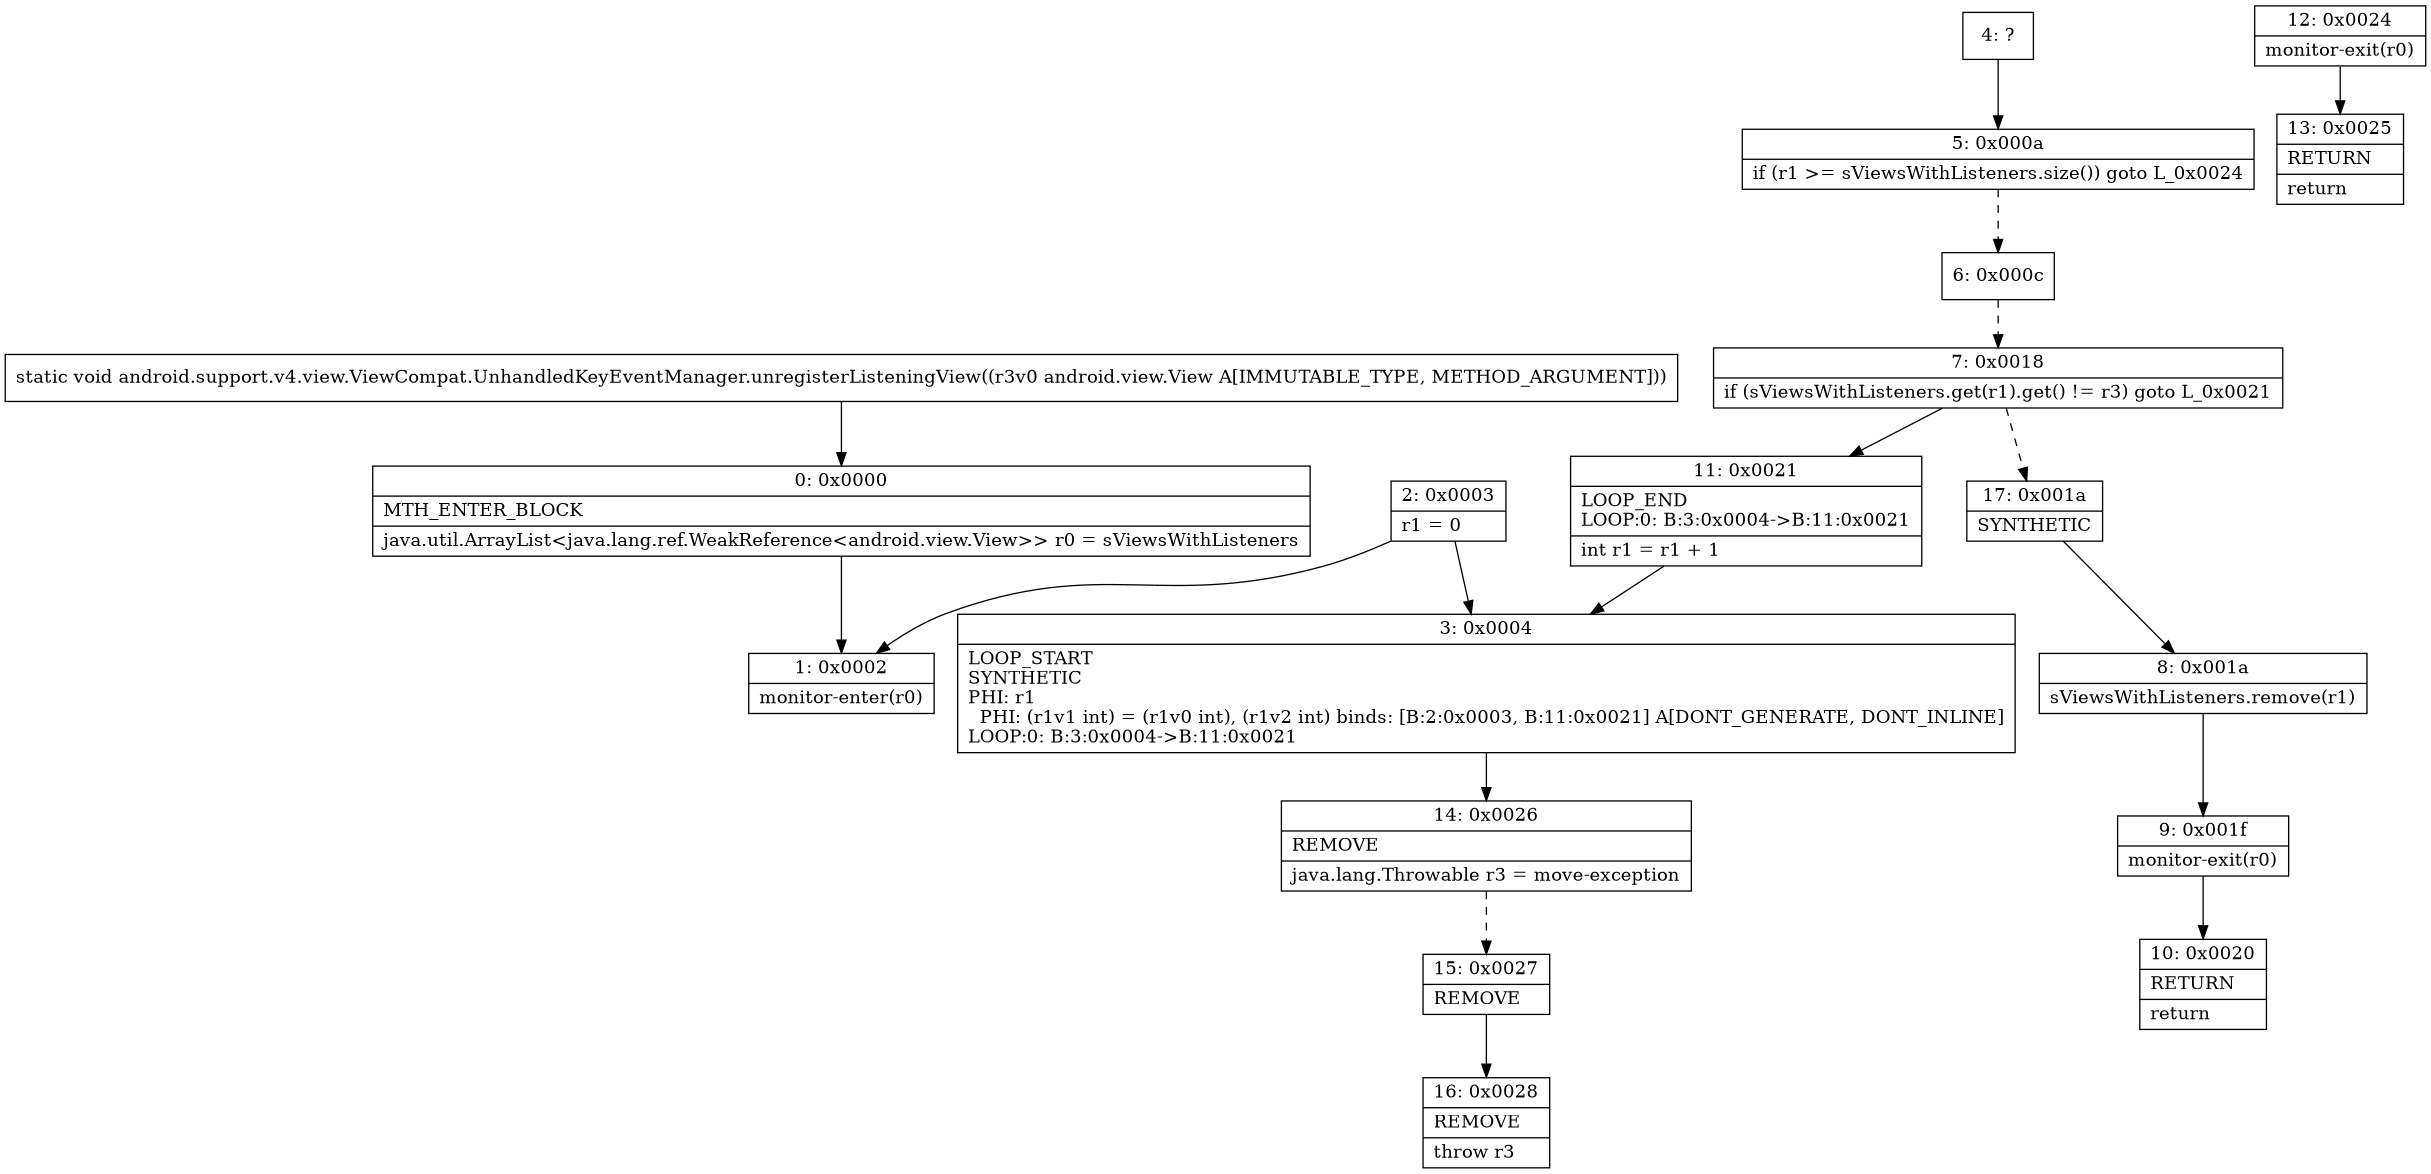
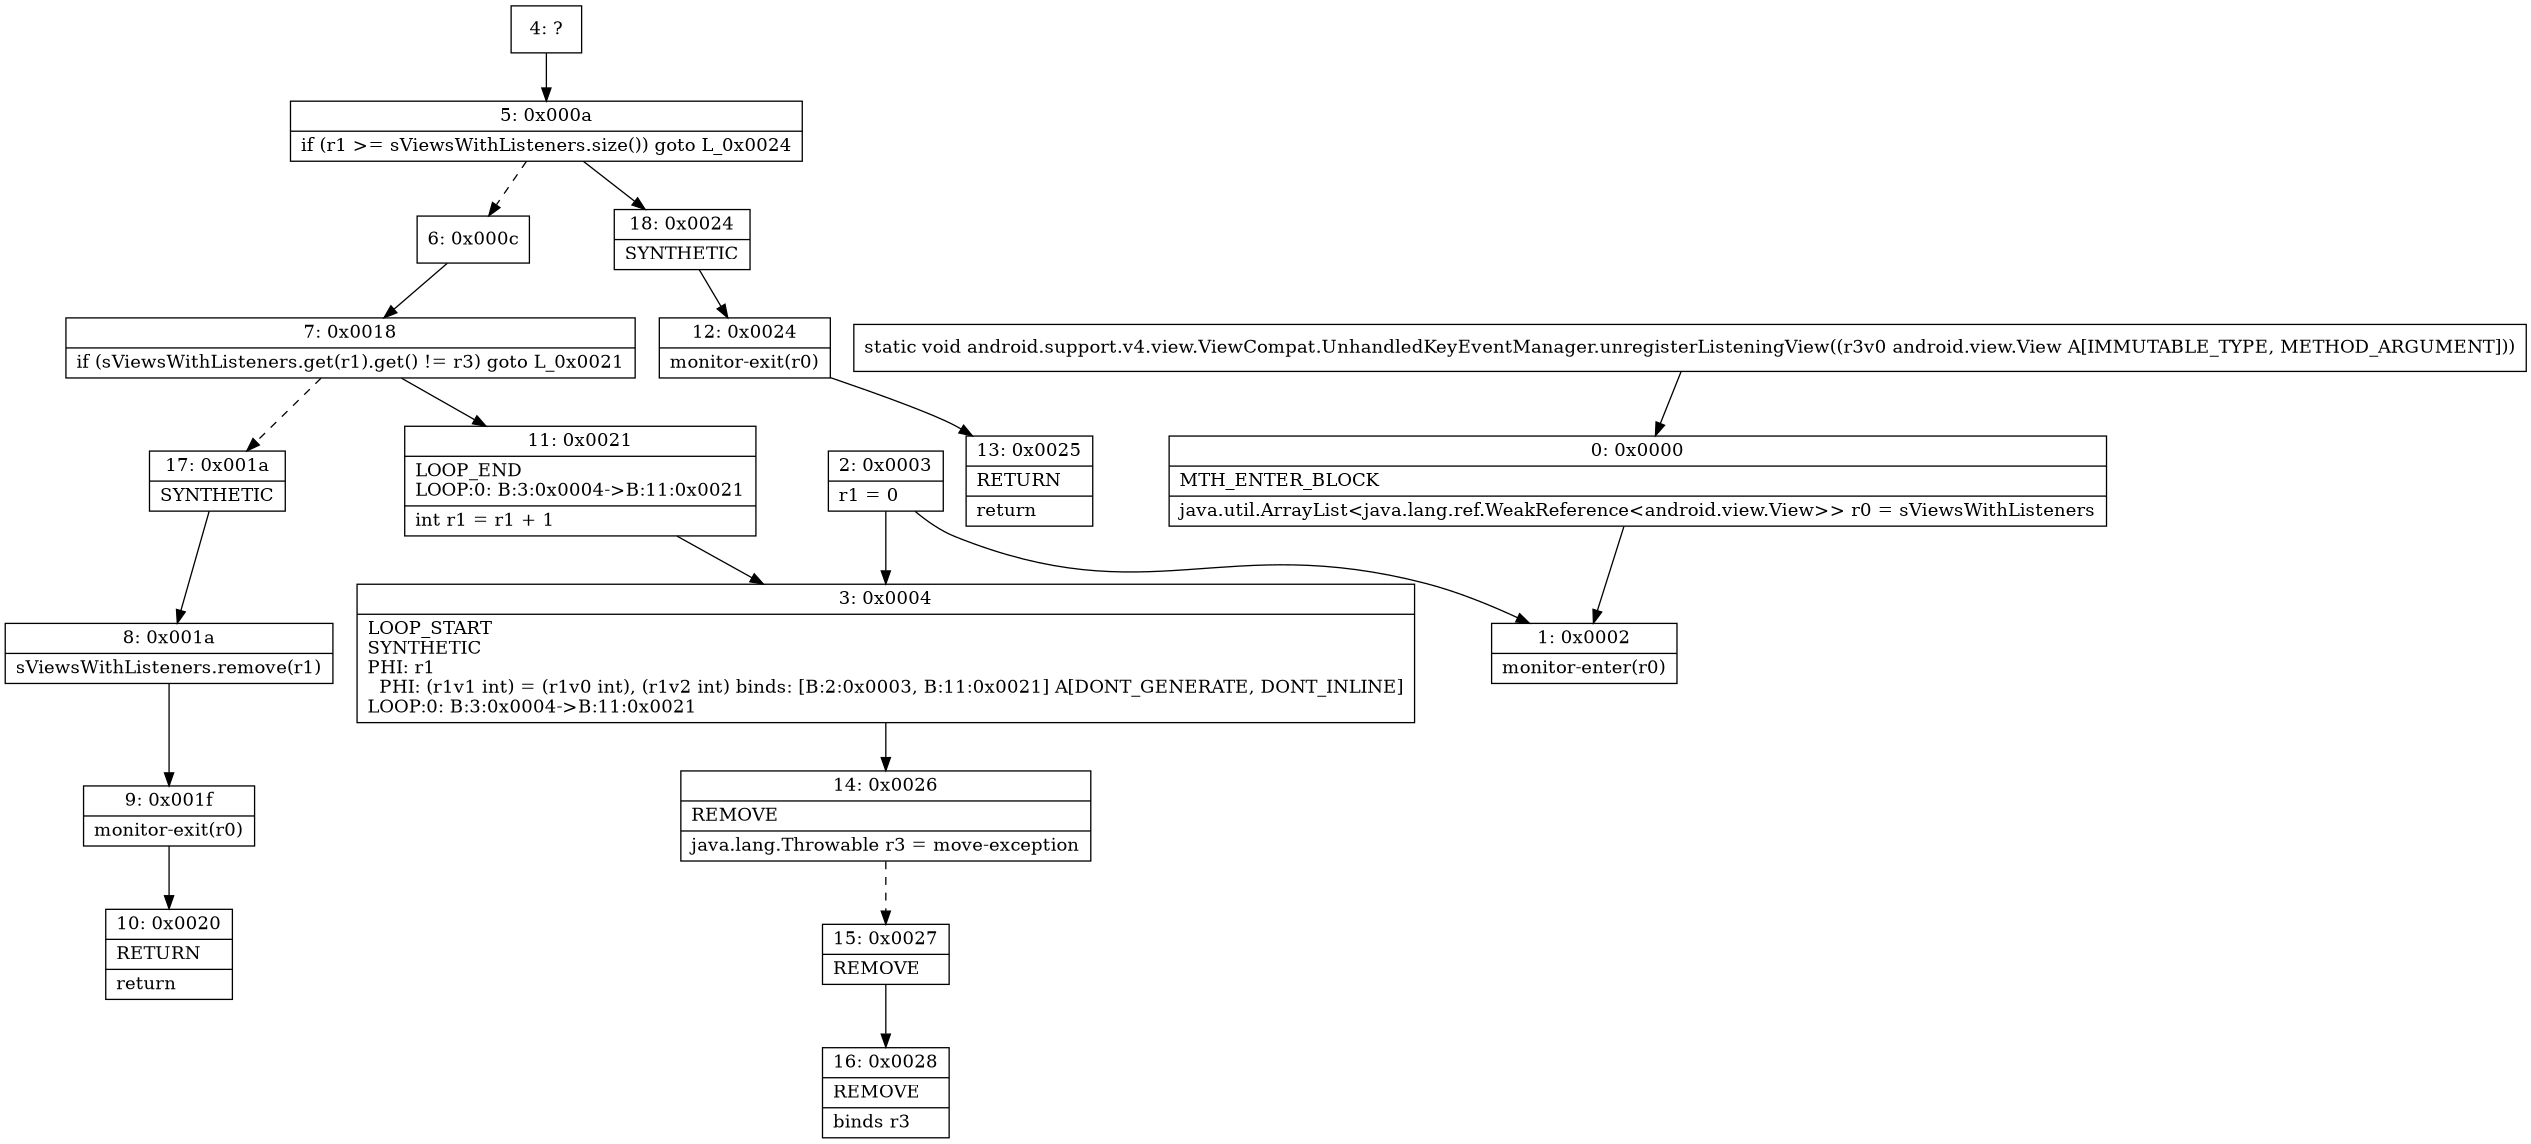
node "18: 0x0024": added
edge "6: 0x000c" -> "7: 0x0018": style dashed -> solid
node "16: 0x0028": text "throw r3" -> "binds r3"
